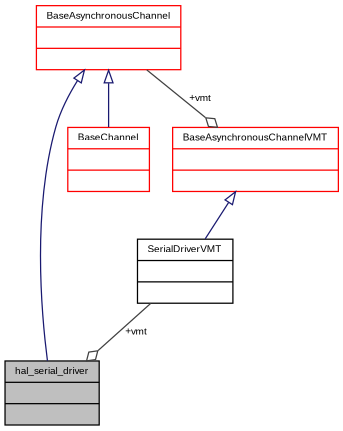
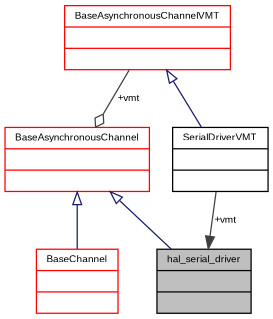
edge "BaseAsynchronousChannel" -> "BaseAsynchronousChannelVMT": reversed
edge "SerialDriverVMT" -> "hal_serial_driver": arrowhead odiamond -> normal
